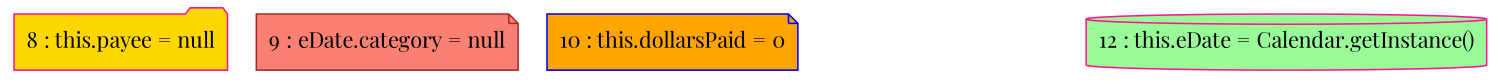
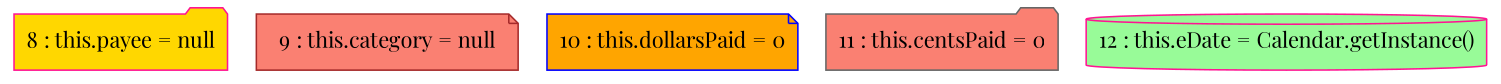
node "9 : eDate.category = null": label "9 : eDate.category = null" -> "9 : this.category = null"
node "11 : this.centsPaid = 0": added
